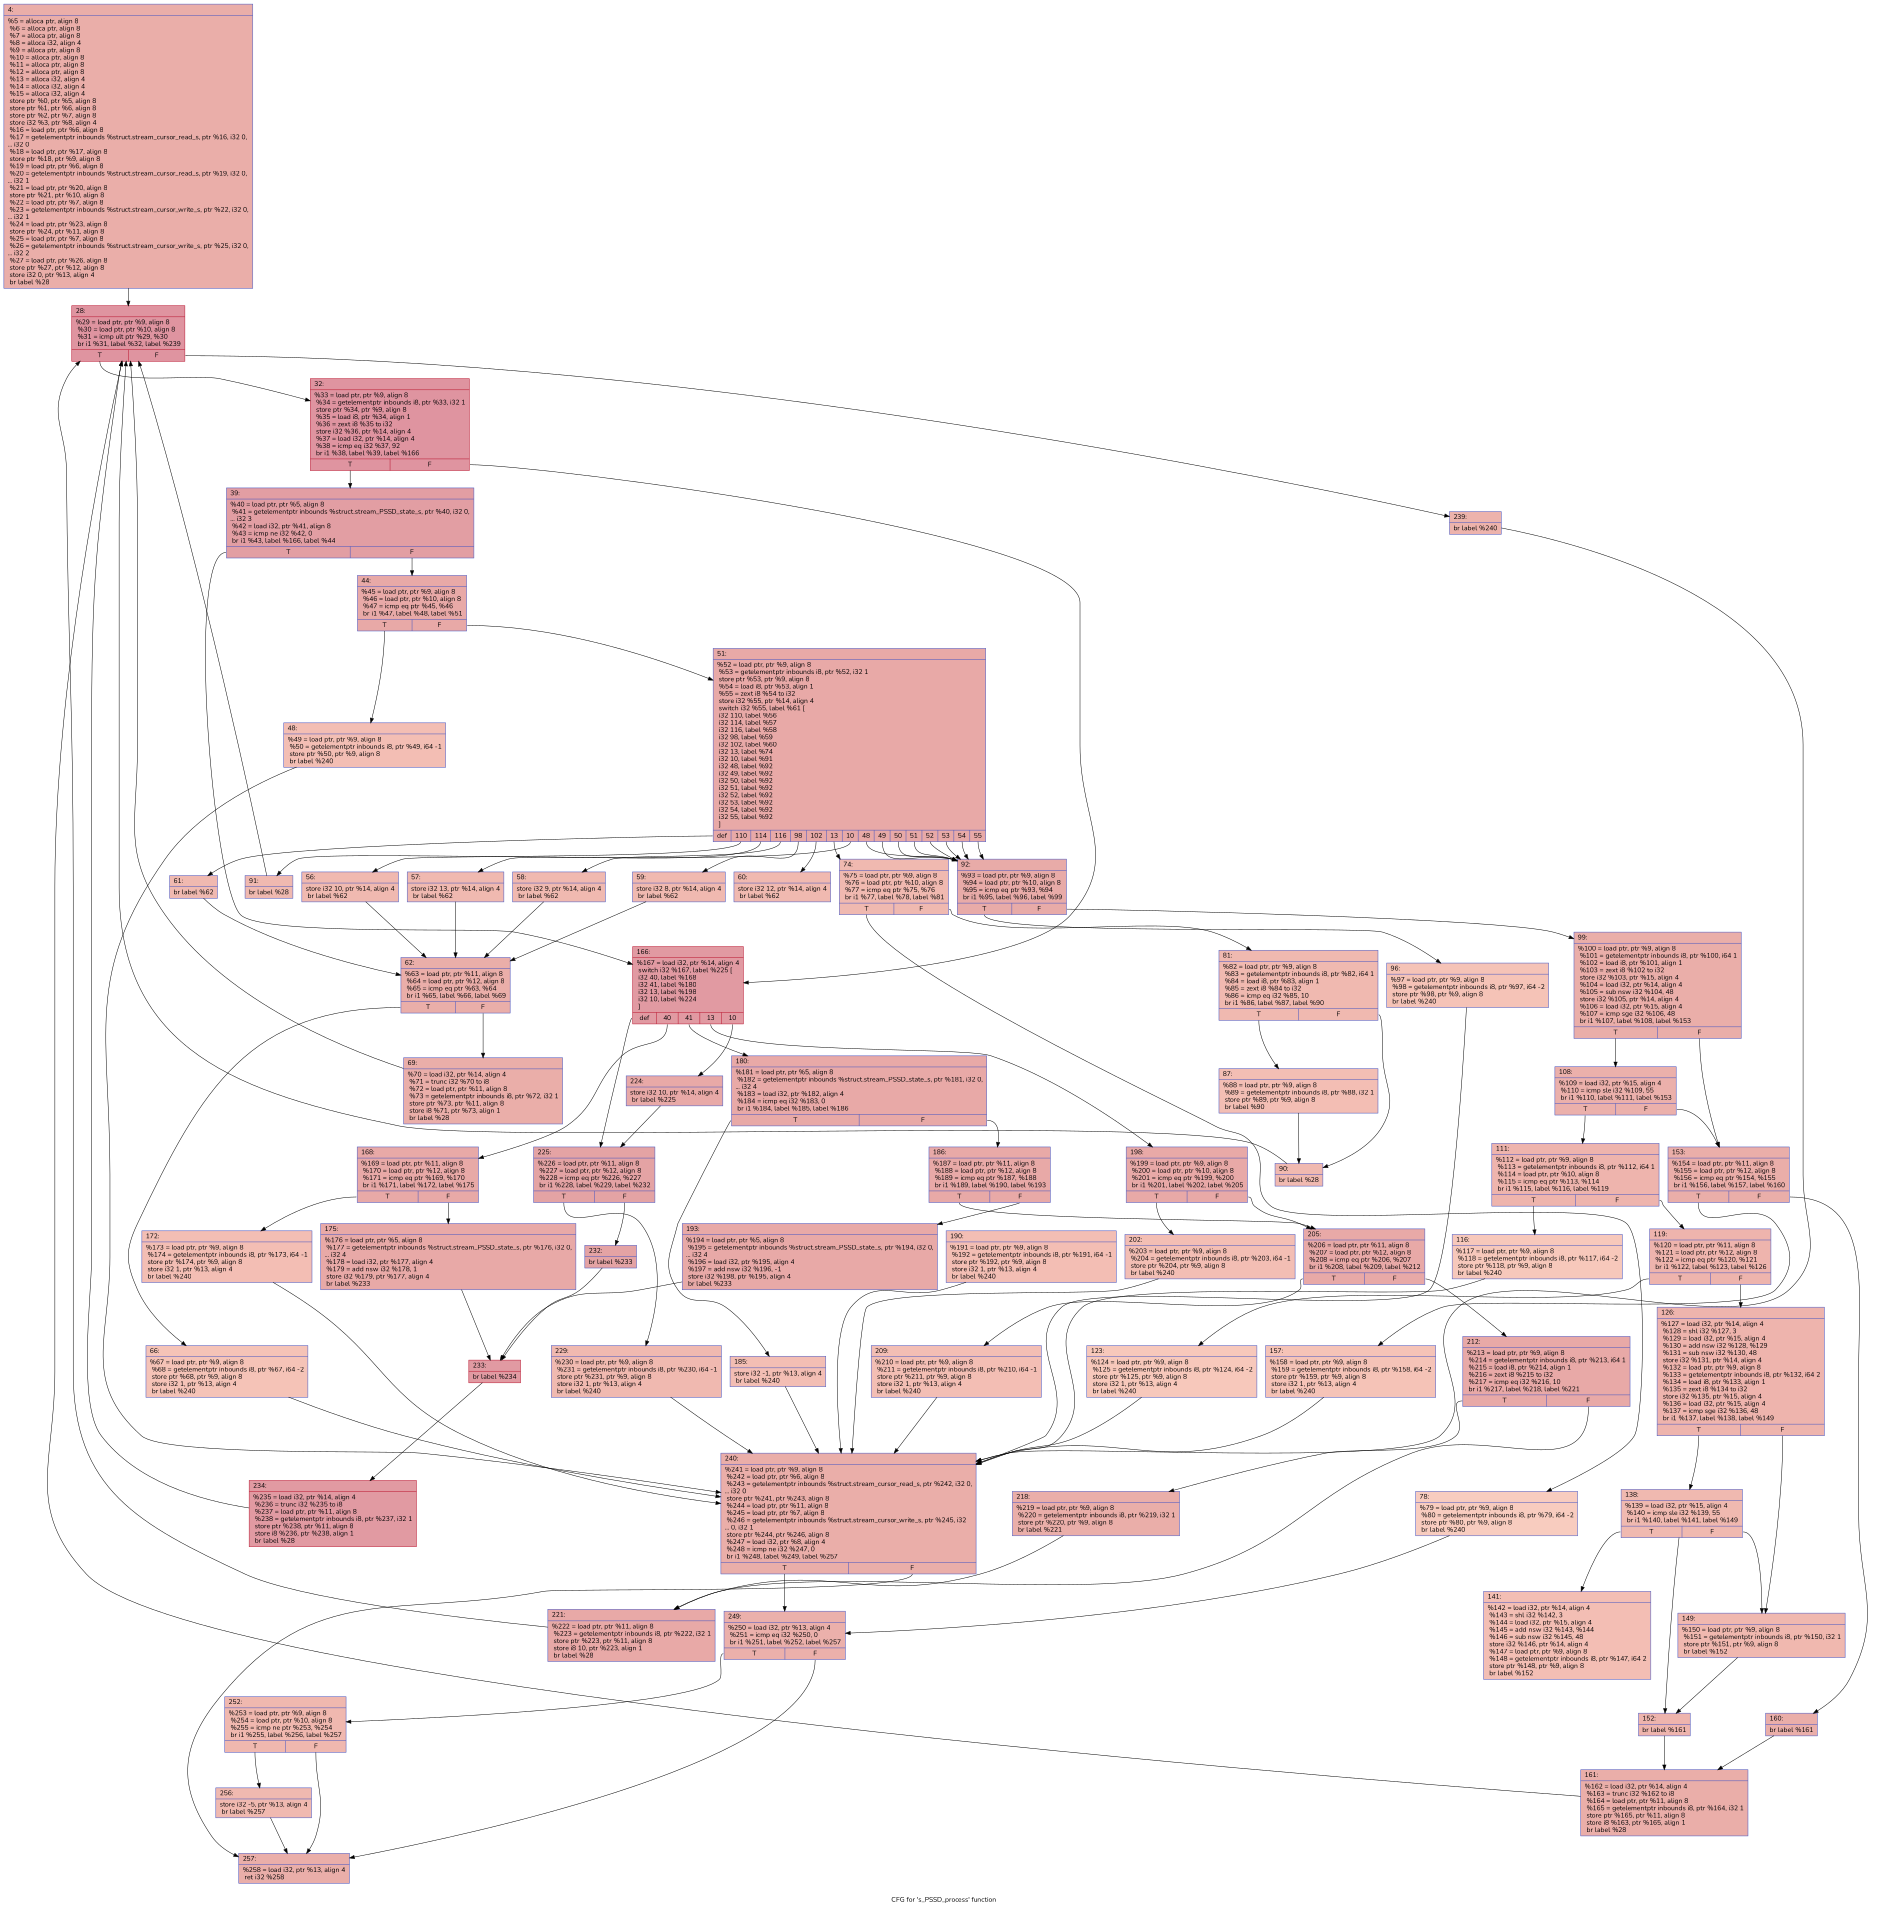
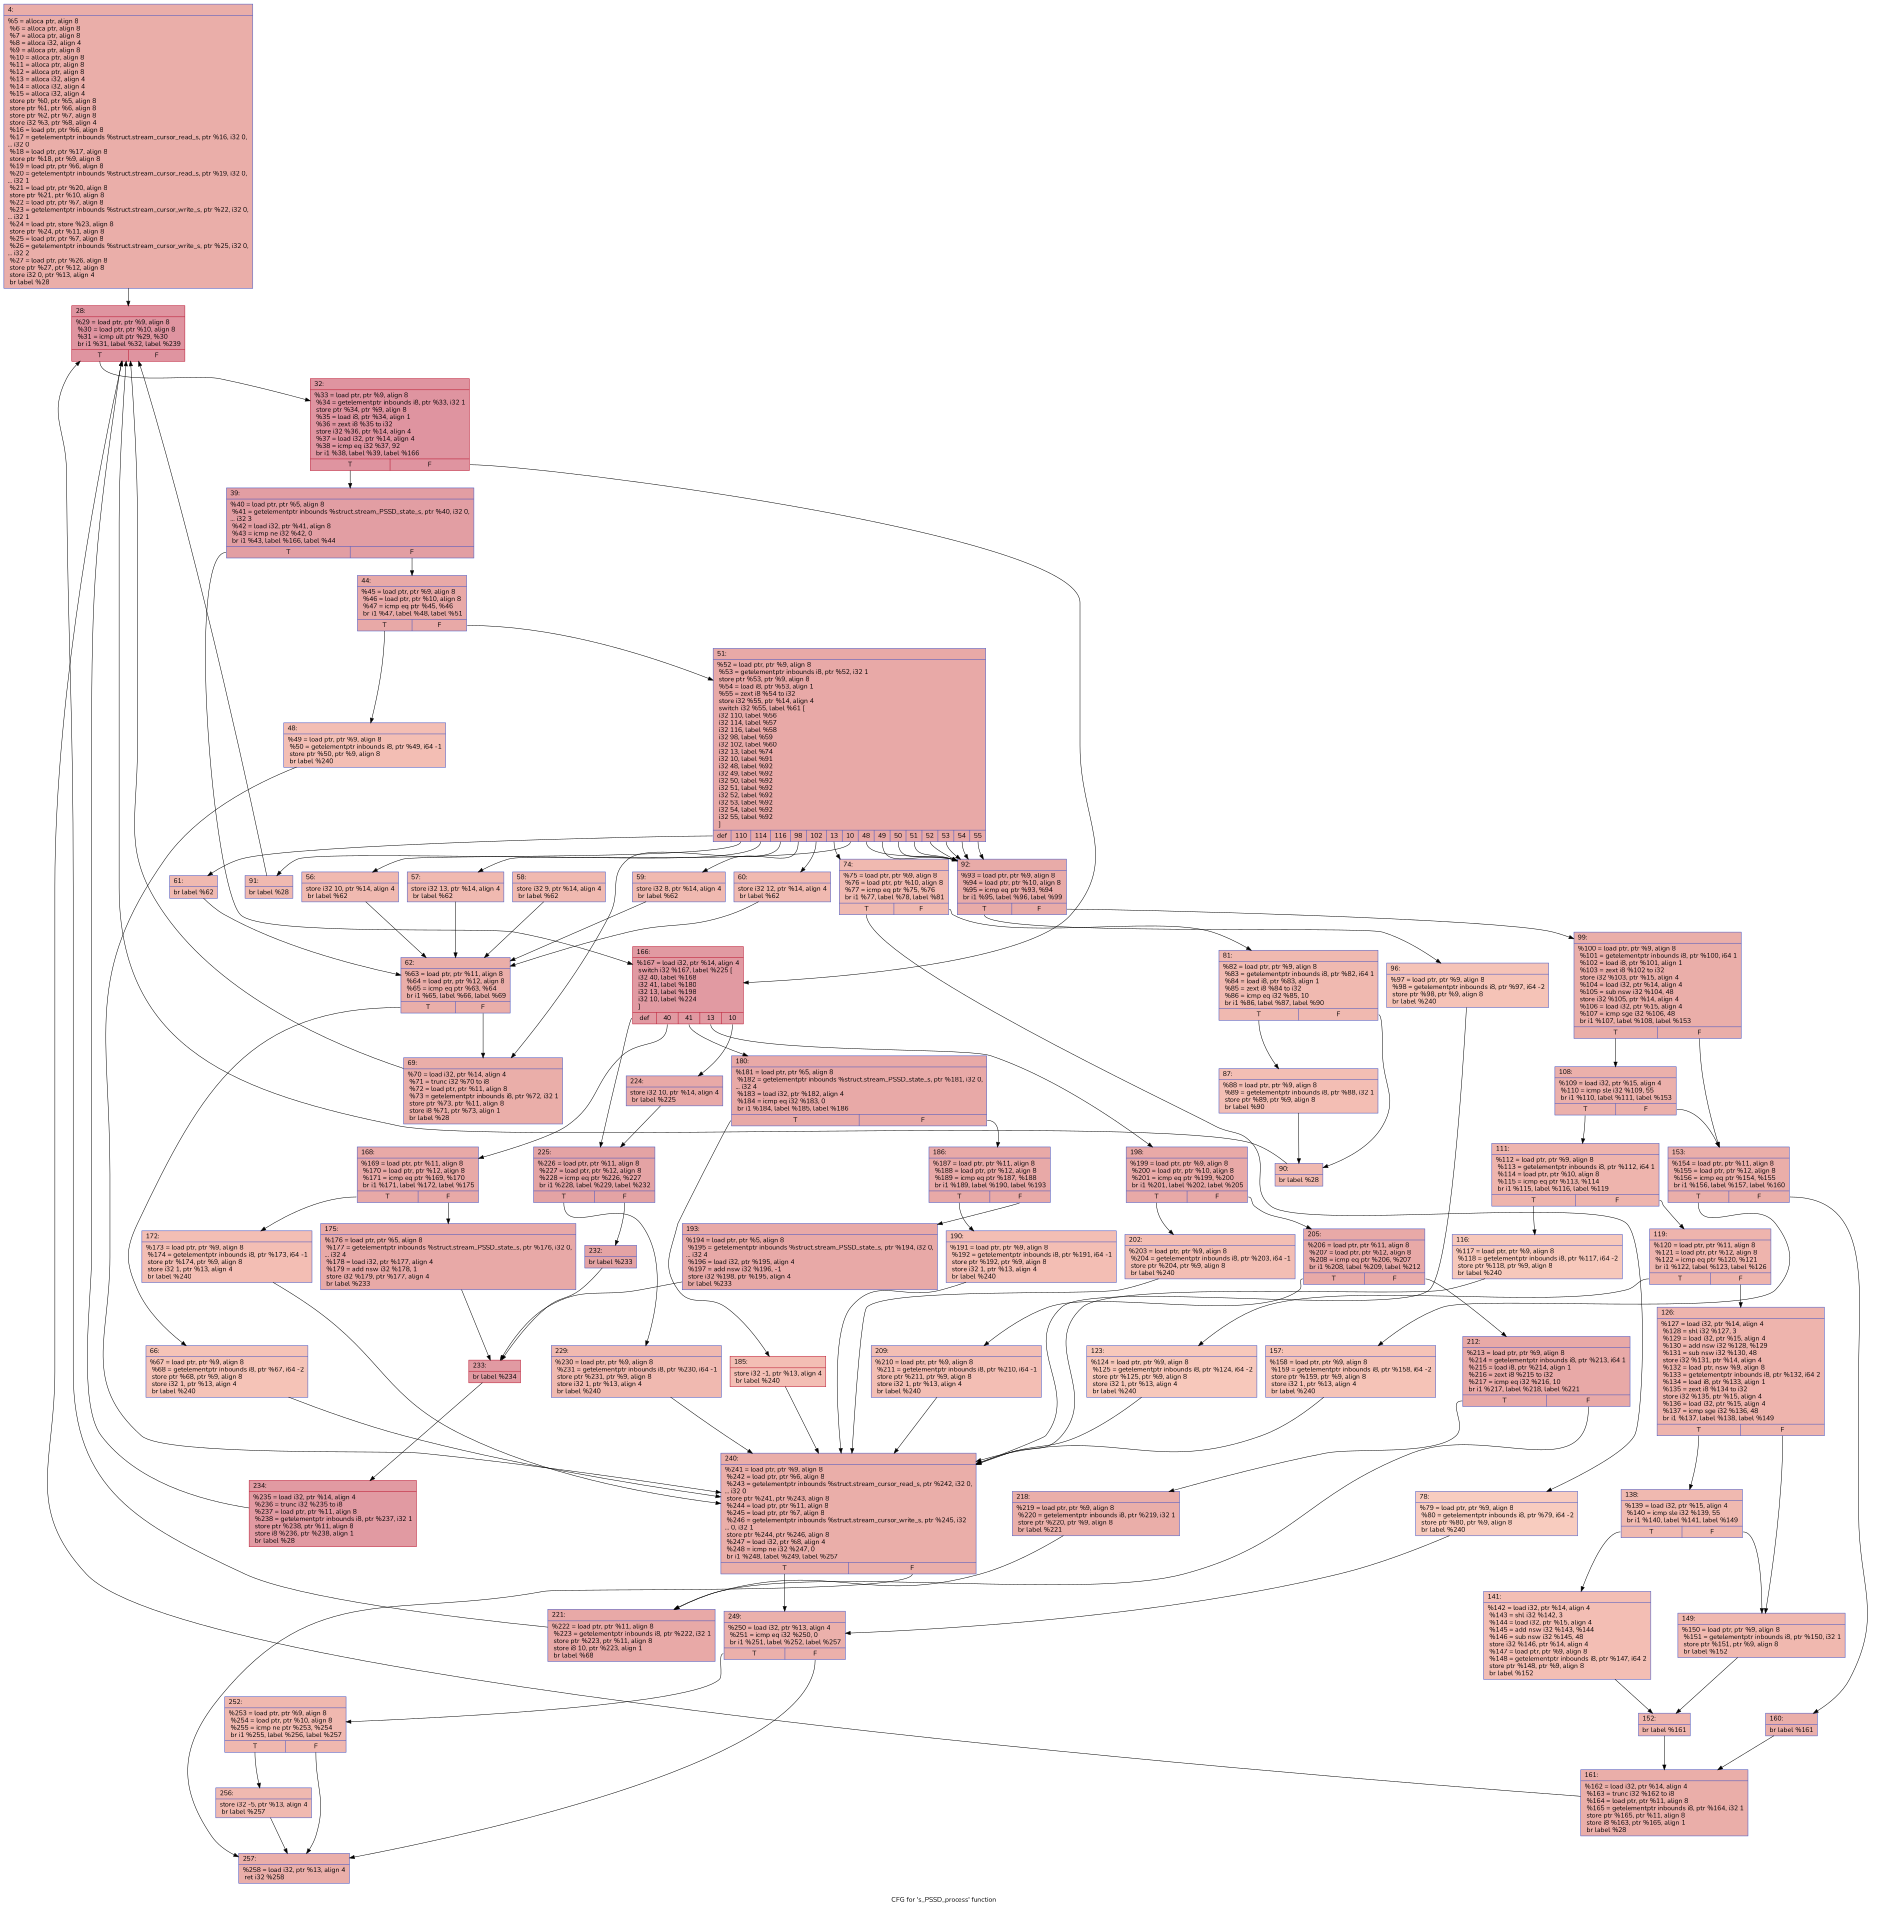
node "4:": text "%24 = load ptr, ptr %23, align 8" -> "%24 = load ptr, store %23, align 8"
node "239:": removed
edge "51:" -> "58:": now "51:" -> "69:"
edge "60:" -> "62:": added
edge "186:" -> "205:": now "186:" -> "190:"
node "126:": text "%132 = load ptr, ptr %9, align 8" -> "%132 = load ptr, nsw %9, align 8"
node "185:": color #3d50c3ff -> #b70d28ff
edge "138:" -> "152:": now "141:" -> "152:"
node "221:": text "br label %28" -> "br label %68"
